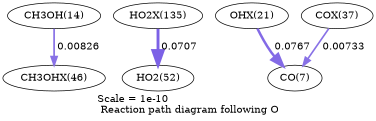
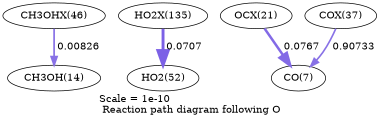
node "OHX(21)": label "OHX(21)" -> "OCX(21)"
edge "CH3OH(14)" -> "CH3OHX(46)": reversed
edge "COX(37)" -> "CO(7)": label " 0.00733" -> " 0.90733"
